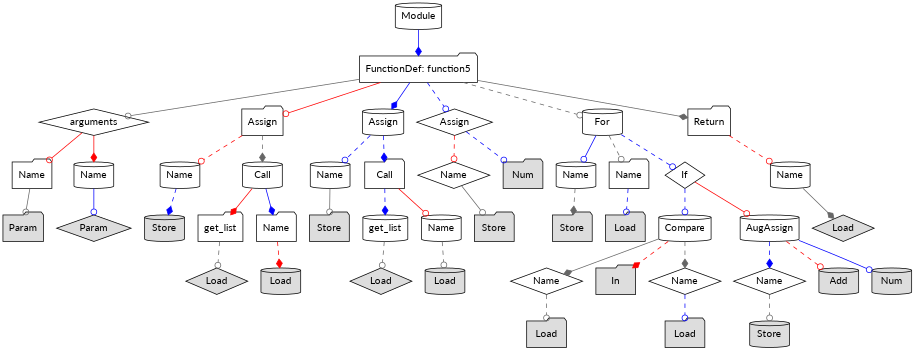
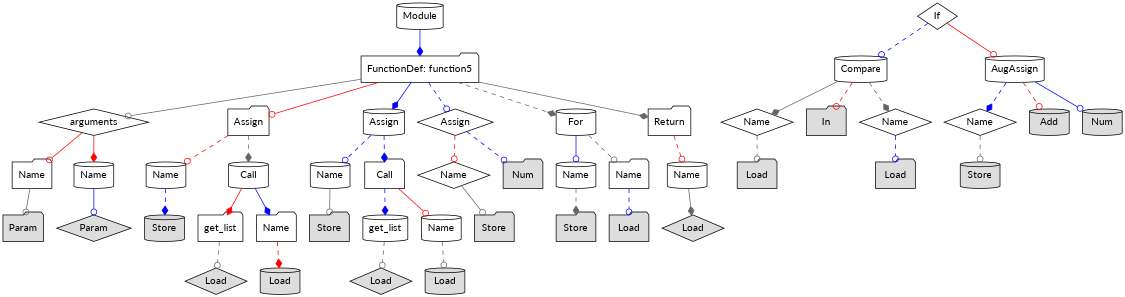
edge "FunctionDef: function5" -> "For": arrowhead odot -> diamond
edge "For" -> "If": removed
edge "Compare" -> "In": arrowhead diamond -> odot
